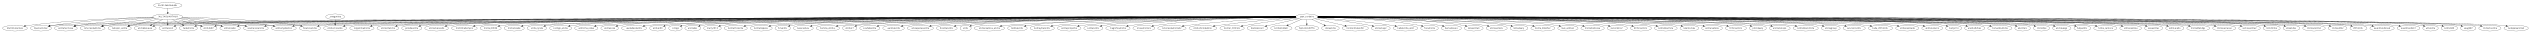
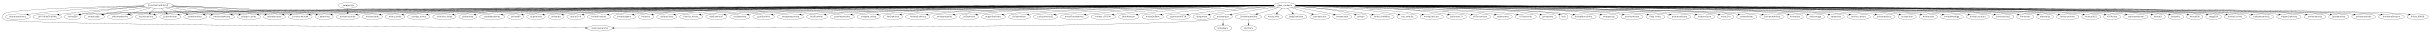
edge "2b1010db76a540c" -> "FALLTAGUIARTHUR": reversed
edge "gean_cordeiro" -> "soumaisvcanitta": now "anittamajor" -> "soumaisvcanitta"
edge "gean_cordeiro" -> "lolitadaany": now "anittamajor" -> "lolitadaany"
edge "gean_cordeiro" -> "eAnitters": now "ComAnittateofim" -> "eAnitters"
node "anittazen4": label "anittazen4" -> "survivorAnitta4"
node "contigo": label "contigo" -> "itsanittinha"
node "Anitter7": label "Anitter7" -> "KetDaAnitta7"
node "anitta": label "anitta" -> "soanittamesmo"
node "anittarealizou_anitta": label "anittarealizou_anitta" -> "vivopela_anitta"
node "AmoresdaAnitta32": label "AmoresdaAnitta32" -> "LarissaAnitta32"
node "CadeAnitta_wild": label "CadeAnitta_wild" -> "Anitta_wild"
node "TonsAnitta": label "TonsAnitta" -> "BabyDaAnitta"
node "anittasolteira": label "anittasolteira" -> "anittan"
node "AnittaMarmita": removed
node "anittanadieta": removed
node "anittanotopo": label "anittanotopo" -> "love"
node "Fada_VOTAnitta": label "Fada_VOTAnitta" -> "Fada_Anitta"
node "euanittando01": label "euanittando01" -> "anitta01"
